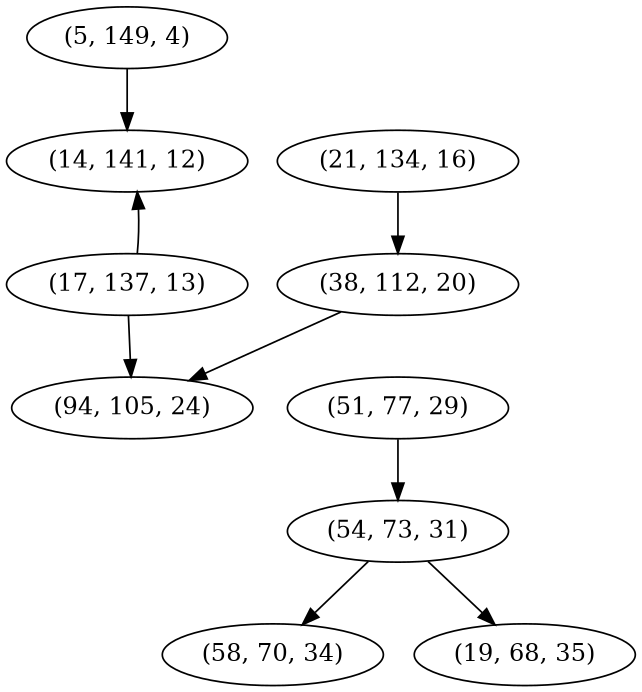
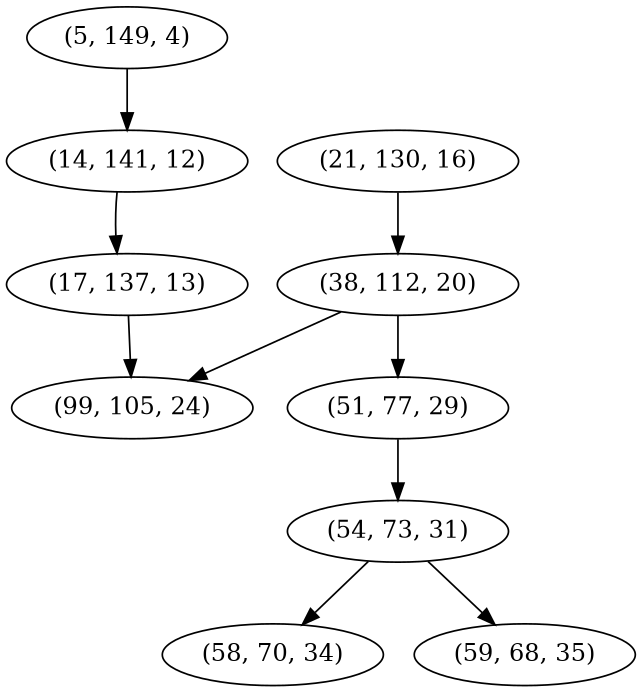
node "(21, 134, 16)": label "(21, 134, 16)" -> "(21, 130, 16)"
edge "(17, 137, 13)" -> "(14, 141, 12)": reversed
edge "(38, 112, 20)" -> "(51, 77, 29)": added
node "(94, 105, 24)": label "(94, 105, 24)" -> "(99, 105, 24)"
node "(19, 68, 35)": label "(19, 68, 35)" -> "(59, 68, 35)"
